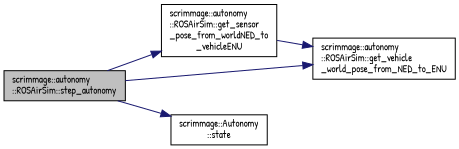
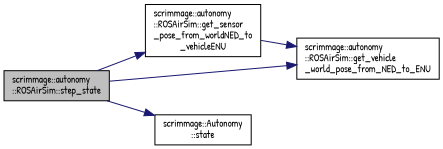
node "scrimmage::autonomy ::ROSAirSim::step_autonomy": label "scrimmage::autonomy ::ROSAirSim::step_autonomy" -> "scrimmage::autonomy ::ROSAirSim::step_state"
